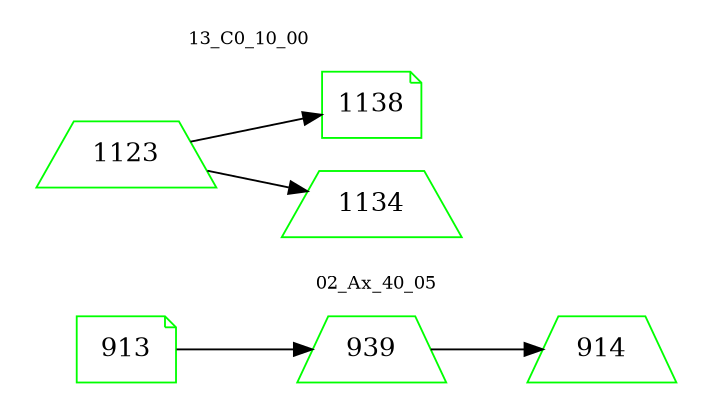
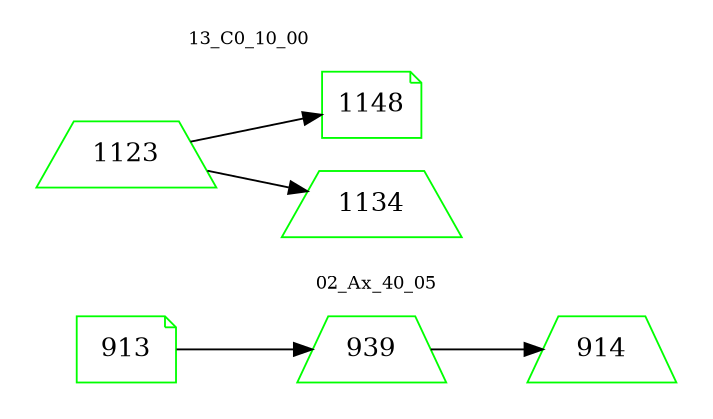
node "1138": label "1138" -> "1148"
